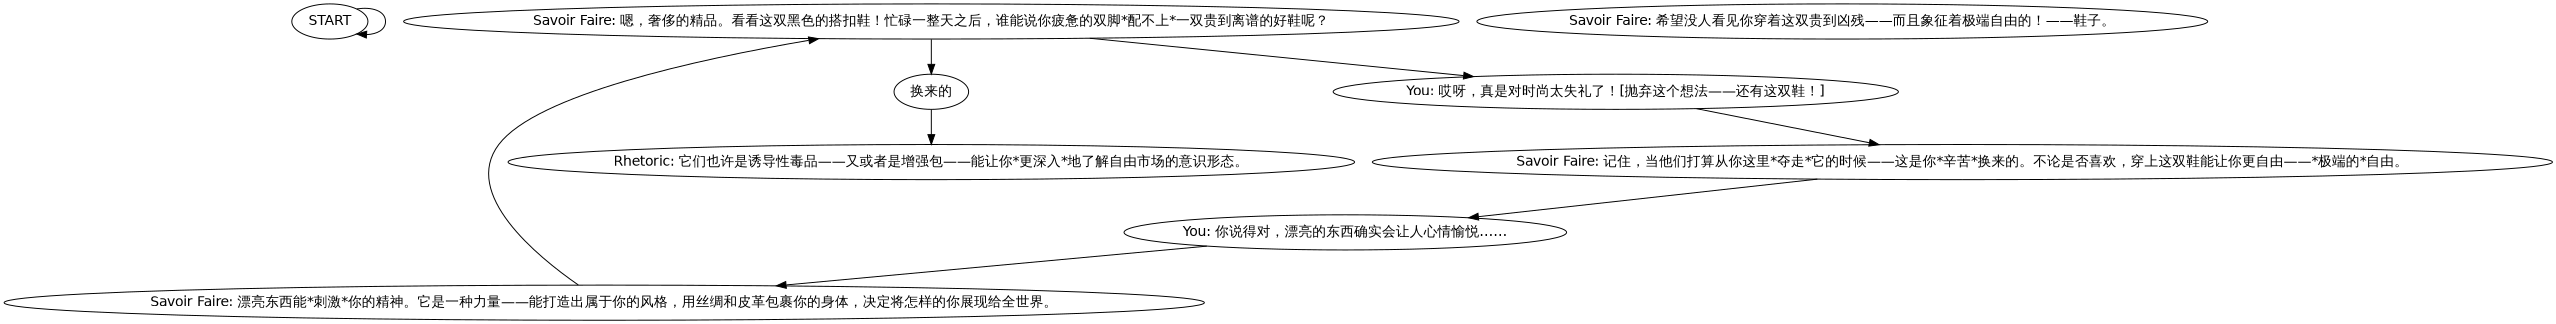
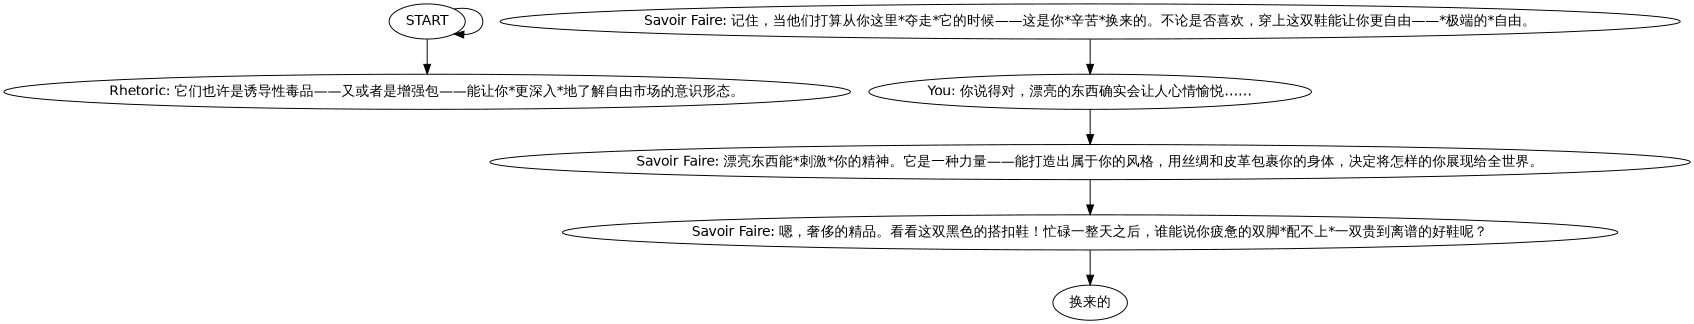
node "Savoir Faire: 希望没人看见你穿着这双贵到凶残——而且象征着极端自由的！——鞋子。": removed
node "You: 哎呀，真是对时尚太失礼了！[抛弃这个想法——还有这双鞋！]": removed
edge "换来的" -> "Rhetoric: 它们也许是诱导性毒品——又或者是增强包——能让你*更深入*地了解自由市场的意识形态。": now "START" -> "Rhetoric: 它们也许是诱导性毒品——又或者是增强包——能让你*更深入*地了解自由市场的意识形态。"
